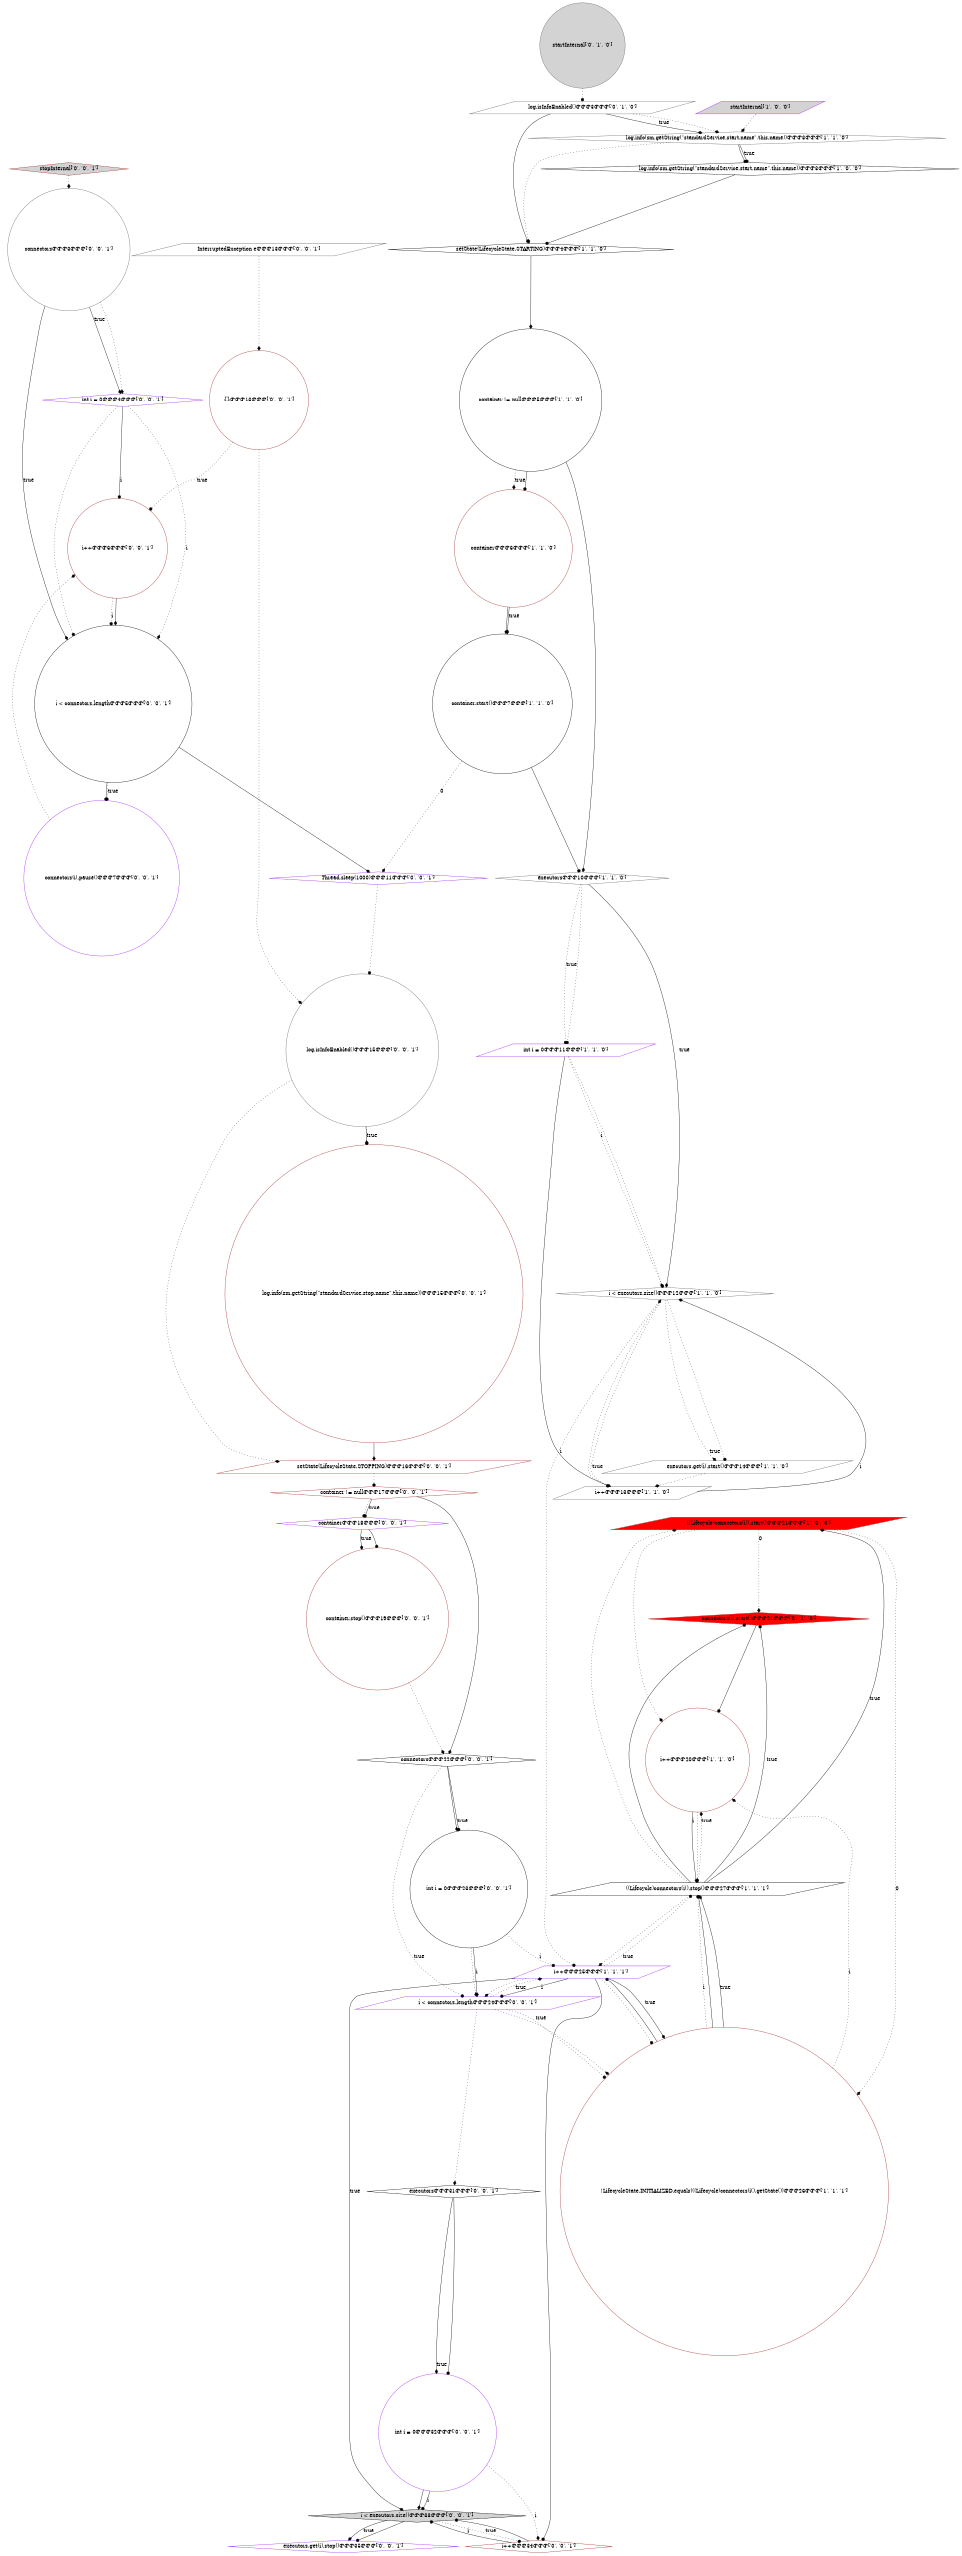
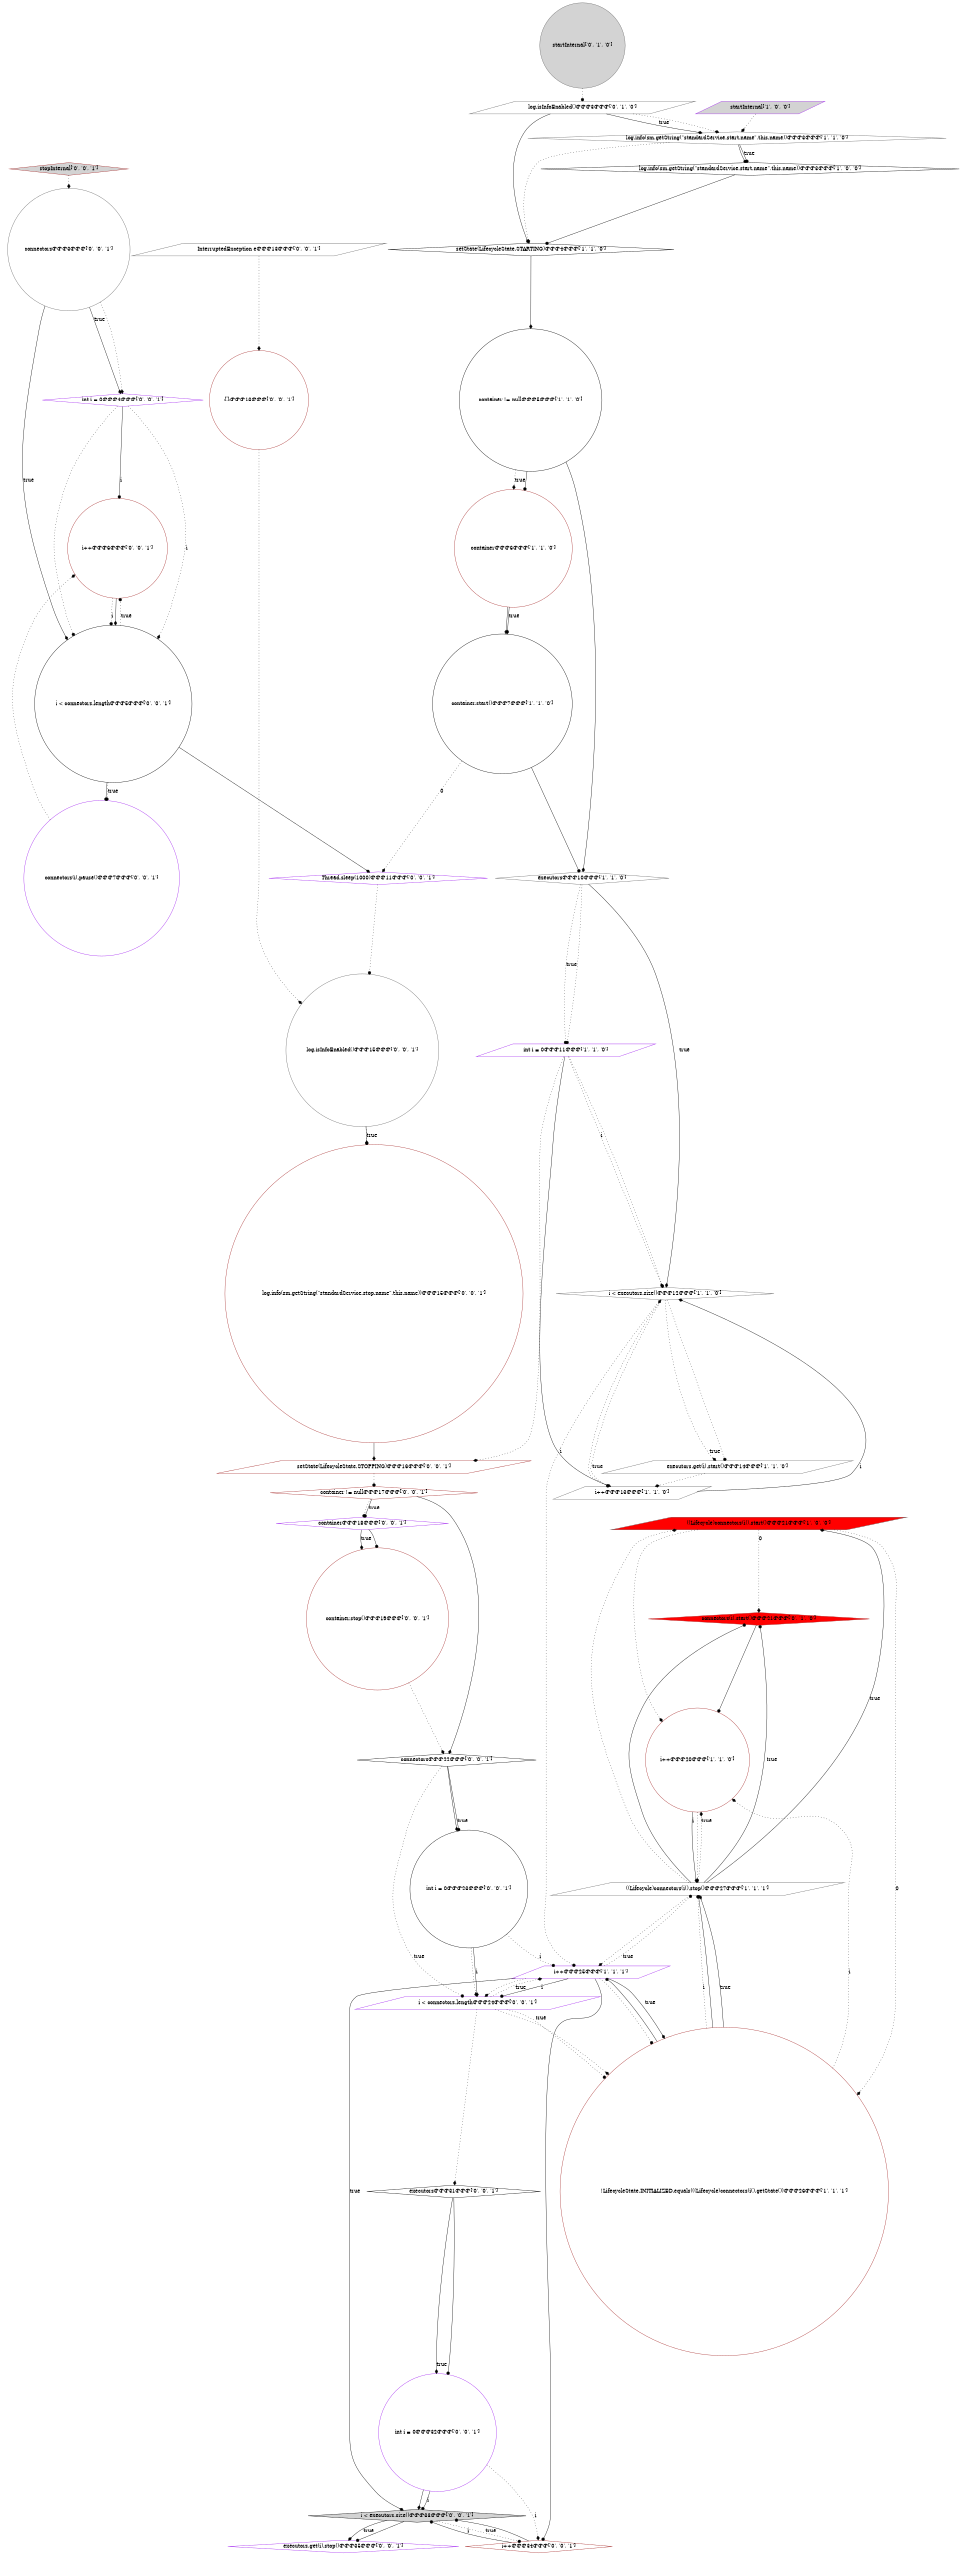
edge "{}@@@13@@@['0', '0', '1']" -> "i++@@@6@@@['0', '0', '1']": now "i < connectors.length@@@5@@@['0', '0', '1']" -> "i++@@@6@@@['0', '0', '1']"
edge "log.isInfoEnabled()@@@15@@@['0', '0', '1']" -> "setState(LifecycleState.STOPPING)@@@16@@@['0', '0', '1']": now "int i = 0@@@11@@@['1', '1', '0']" -> "setState(LifecycleState.STOPPING)@@@16@@@['0', '0', '1']"
node "((Lifecycle)connectors(i().stop()@@@27@@@['1', '1', '1']": color black -> gray40
